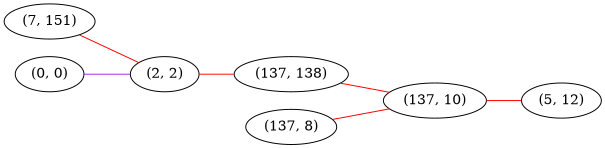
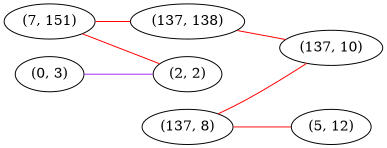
node "(0, 0)": label "(0, 0)" -> "(0, 3)"
edge "(2, 2)" -- "(137, 138)": now "(7, 151)" -- "(137, 138)"
edge "(137, 10)" -- "(5, 12)": now "(137, 8)" -- "(5, 12)"
